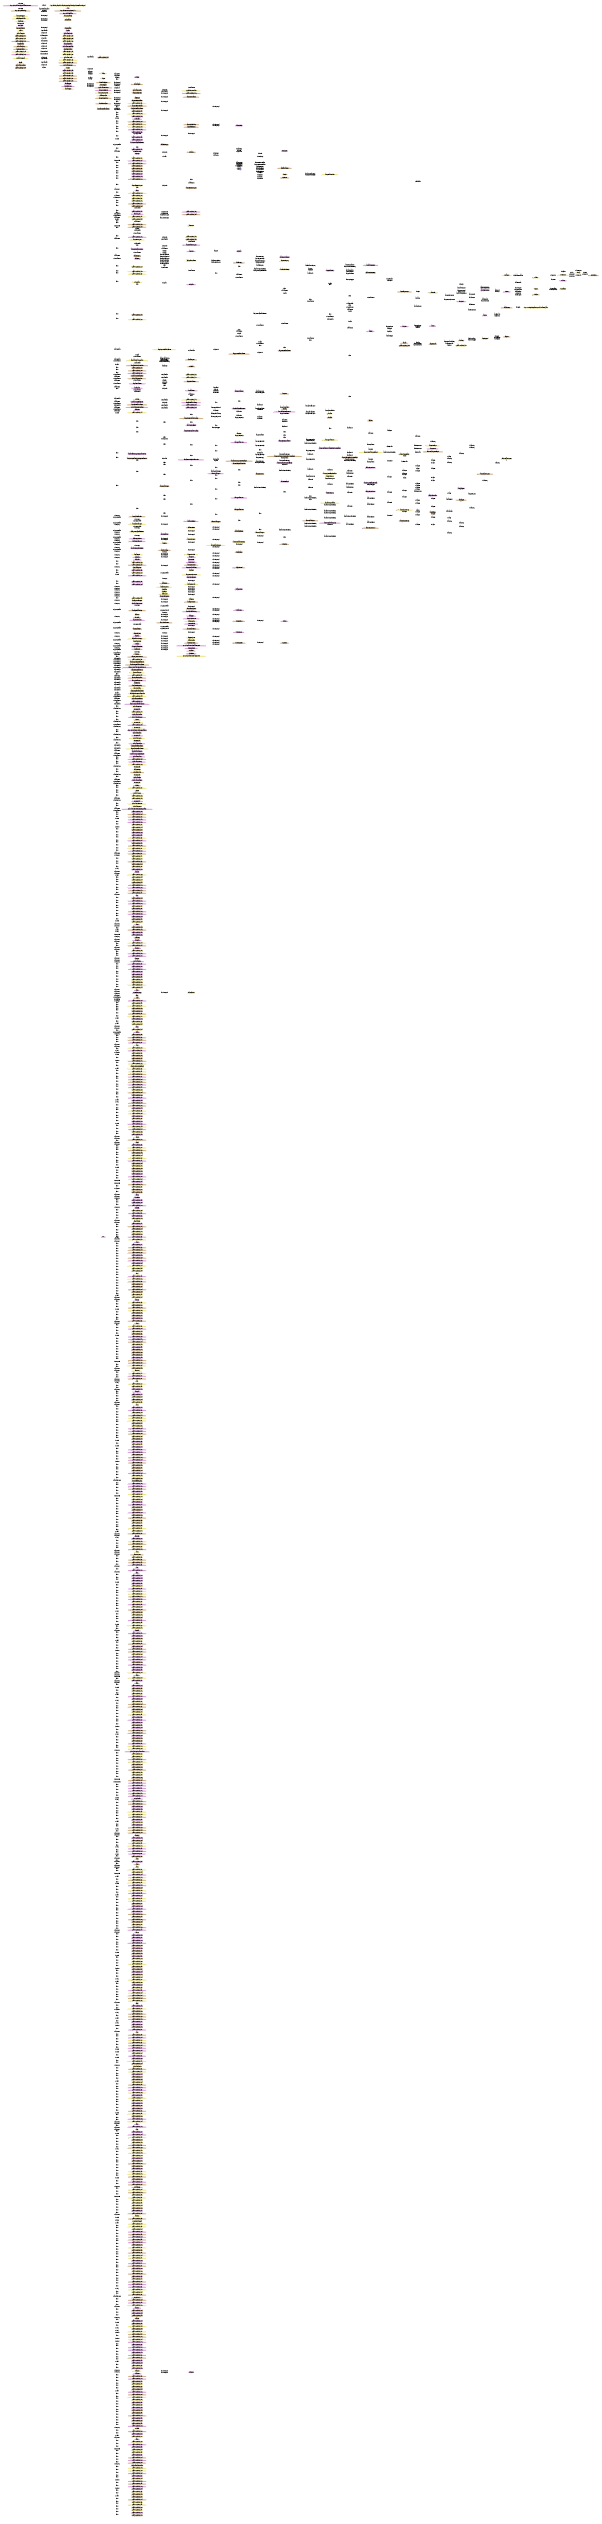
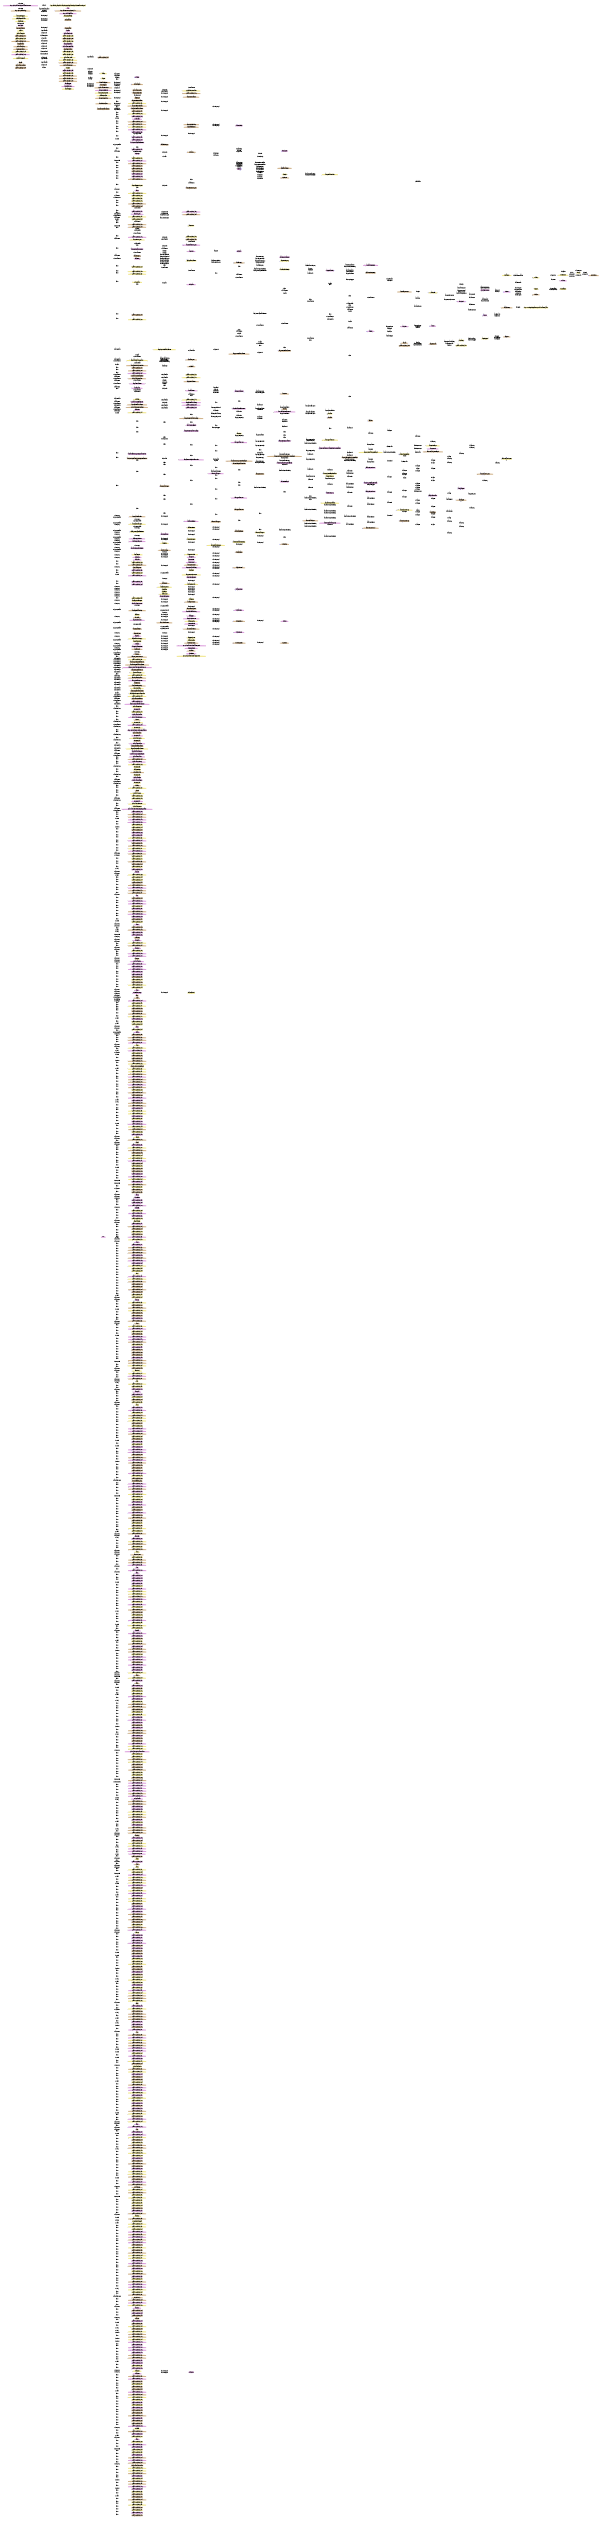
edge "vae:hasInterpretation" -> "-76eaa970:18c980f2304:-7f25": now "vae:hasInterpretation" -> "vae:isPresentInStatement"
